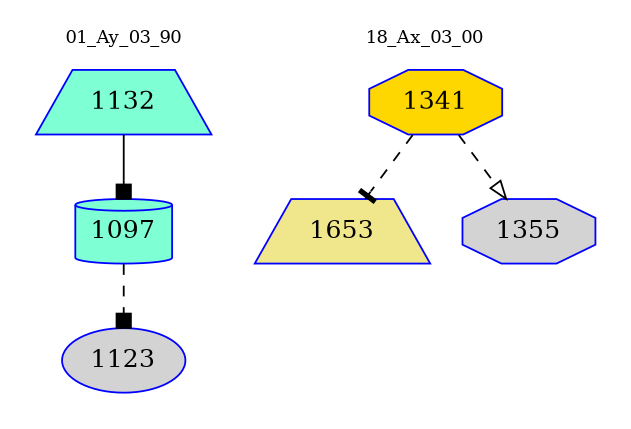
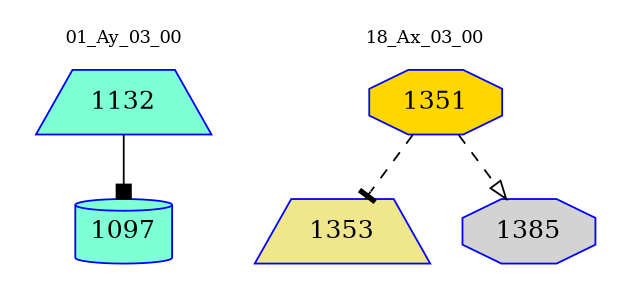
cluster "01_Ay_03_90": label "01_Ay_03_90" -> "01_Ay_03_00"
node "1341": label "1341" -> "1351"
node "1653": label "1653" -> "1353"
node "1355": label "1355" -> "1385"
node "1123": removed
